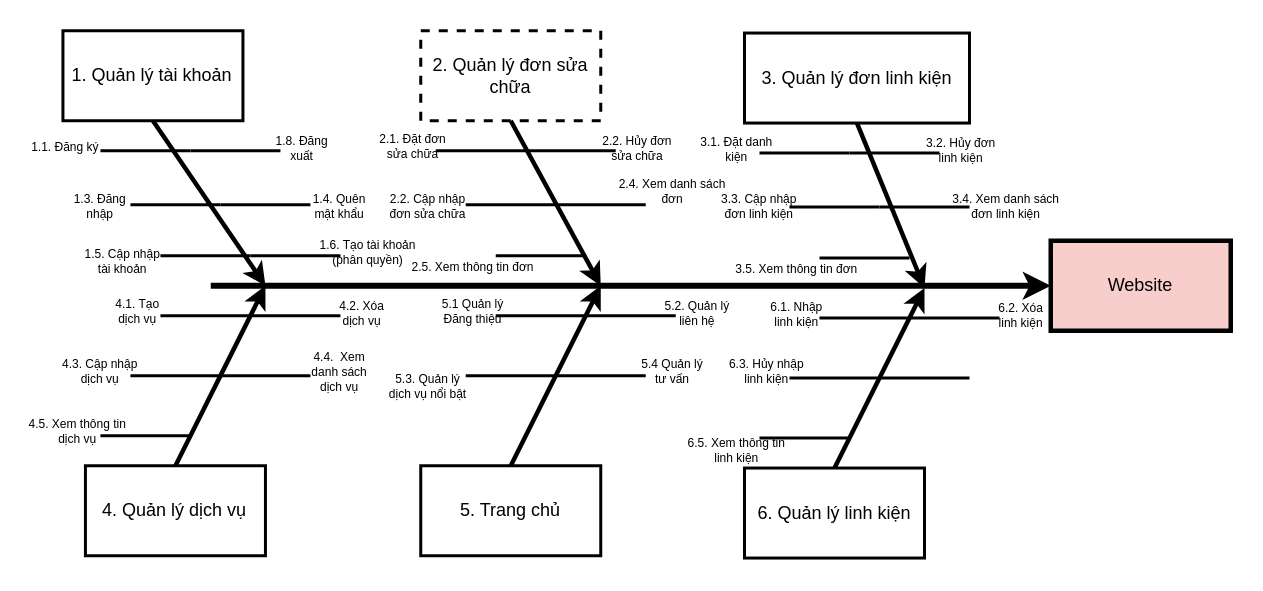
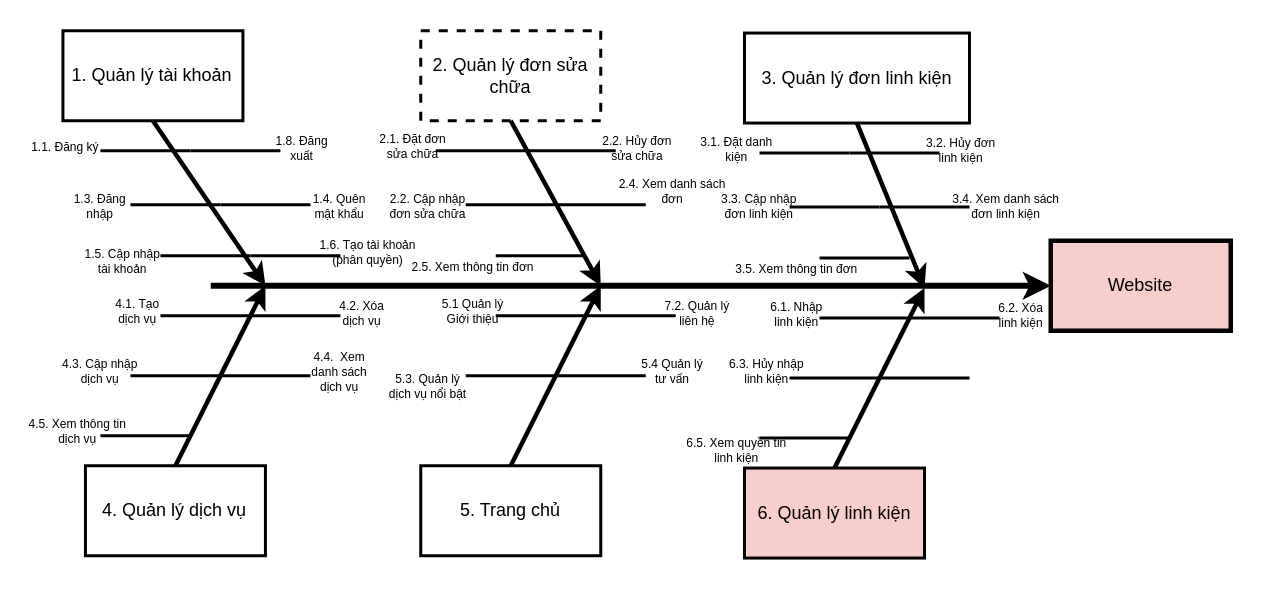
node "5.1 Quản lý Đăng thiệu": label "5.1 Quản lý Đăng thiệu" -> "5.1 Quản lý Giới thiệu"
node "5.2. Quản lý liên hệ": label "5.2. Quản lý liên hệ" -> "7.2. Quản lý liên hệ"
node "6.5. Xem thông tin linh kiện": label "6.5. Xem thông tin linh kiện" -> "6.5. Xem quyền tin linh kiện"
node "6. Quản lý linh kiện": fillcolor #ffffff -> #f8cecc
